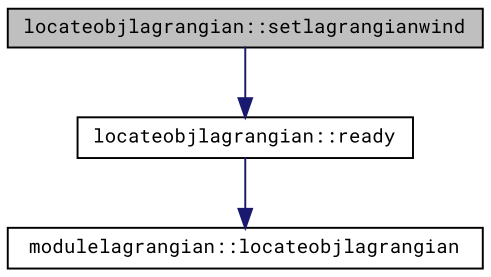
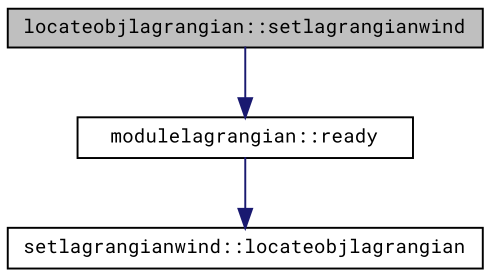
node "locateobjlagrangian::ready": label "locateobjlagrangian::ready" -> "modulelagrangian::ready"
node "modulelagrangian::locateobjlagrangian": label "modulelagrangian::locateobjlagrangian" -> "setlagrangianwind::locateobjlagrangian"
